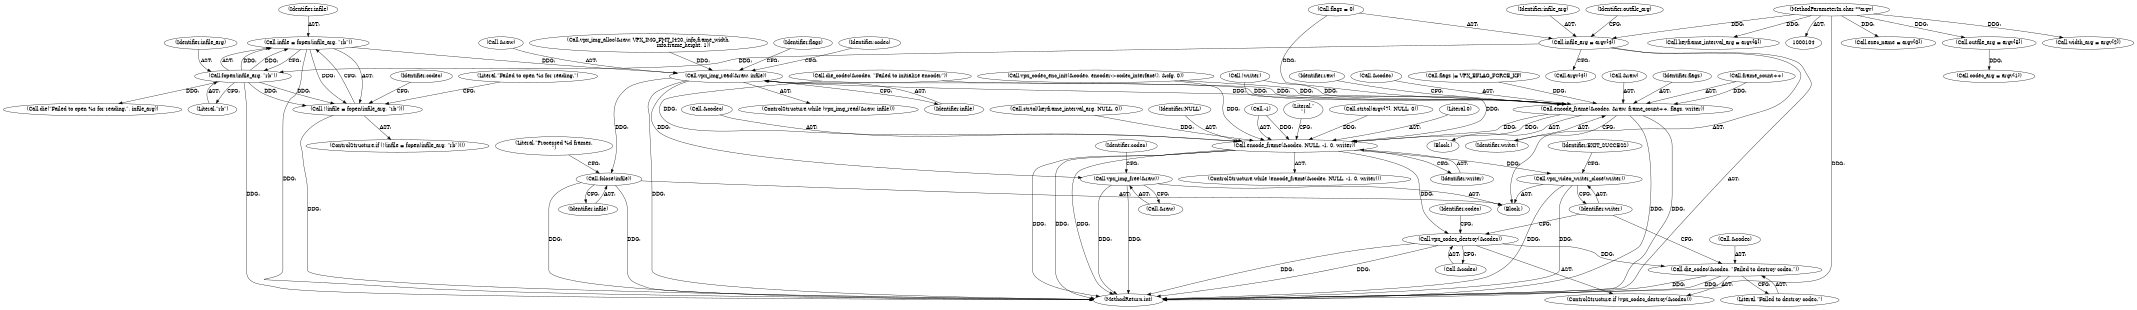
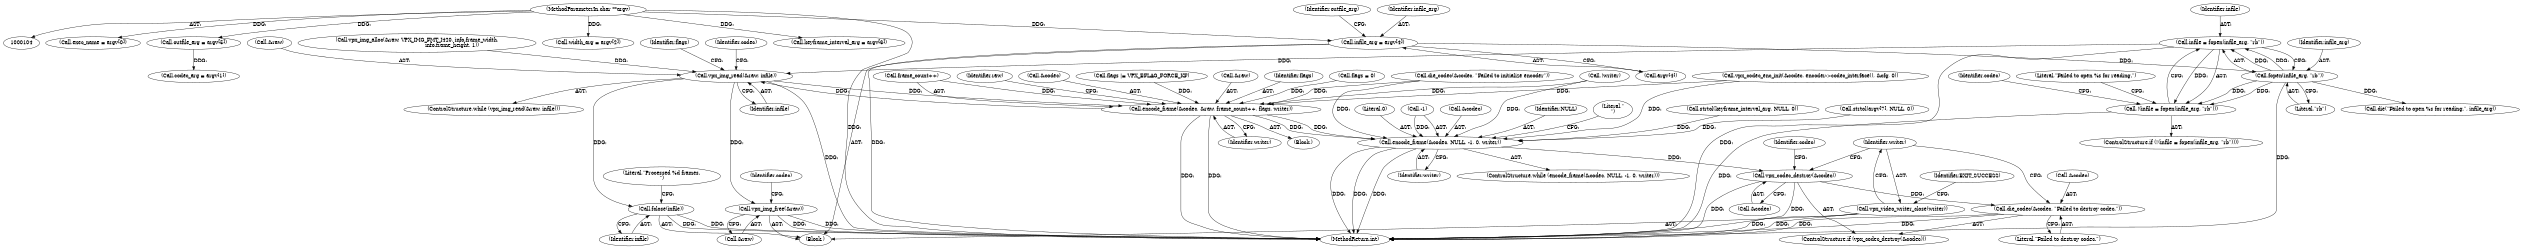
edge "(Call,flags = 0)" -> "(Call,infile_arg = argv[4])": now "(Call,argv[4])" -> "(Call,infile_arg = argv[4])"
edge "(Call,encode_frame(&codec, NULL, -1, 0, writer))" -> "(Call,vpx_video_writer_close(writer))": removed, label "DDG:"
edge "(Call,infile_arg = argv[4])" -> "(MethodReturn,int)": label "AST: " -> "DDG: "
